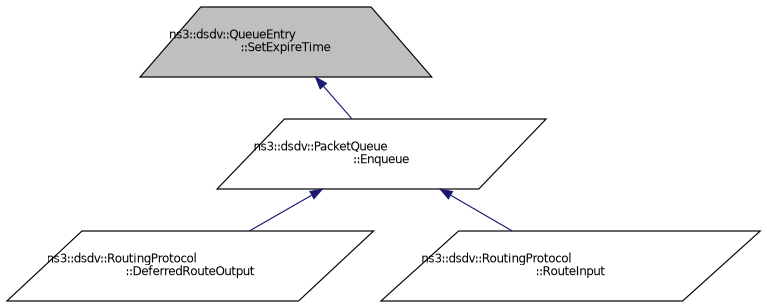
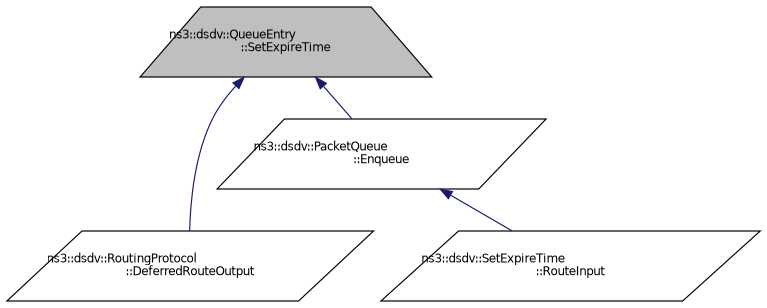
edge "ns3::dsdv::RoutingProtocol ::DeferredRouteOutput" -> "ns3::dsdv::PacketQueue ::Enqueue": now "ns3::dsdv::RoutingProtocol ::DeferredRouteOutput" -> "ns3::dsdv::QueueEntry ::SetExpireTime"
node "ns3::dsdv::RoutingProtocol ::RouteInput": label "ns3::dsdv::RoutingProtocol ::RouteInput" -> "ns3::dsdv::SetExpireTime ::RouteInput"
